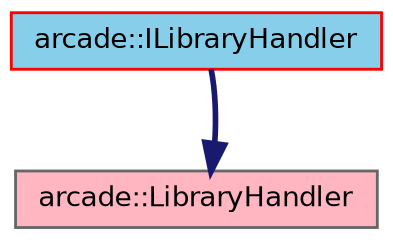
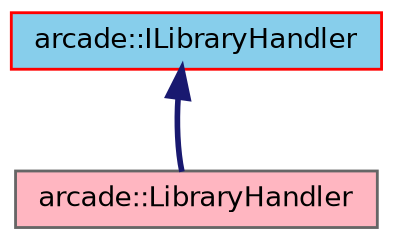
edge "arcade::ILibraryHandler" -> "arcade::LibraryHandler": reversed
